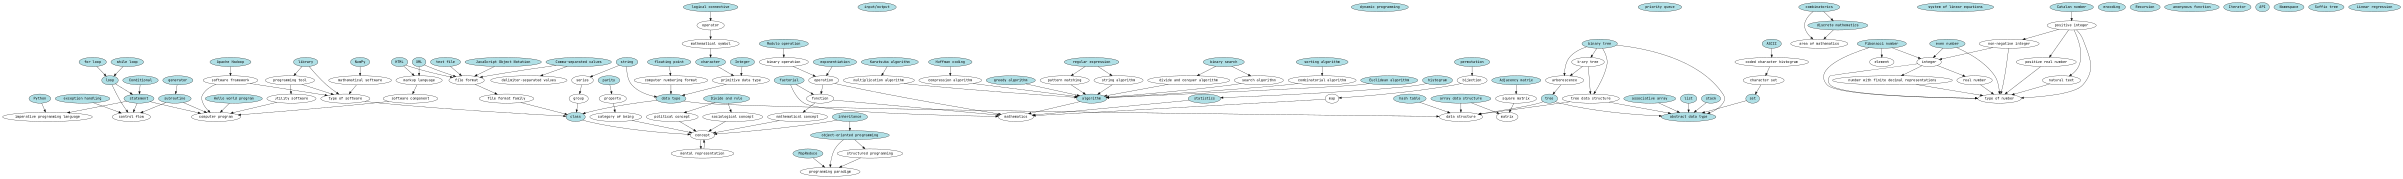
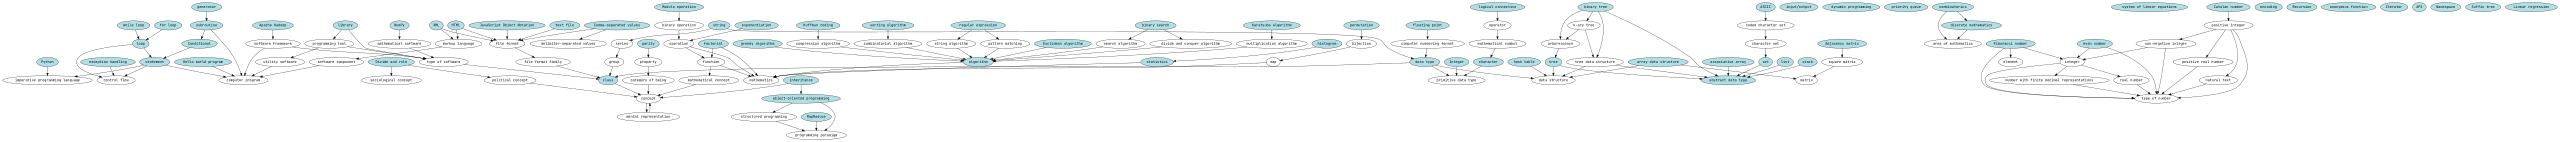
node "coded character histogram": label "coded character histogram" -> "coded character set"
edge "primitive data type" -> "data type": reversed
edge "subroutine" -> "control flow": now "subroutine" -> "Conditional"
edge "sociological concept" -> "concept": removed
